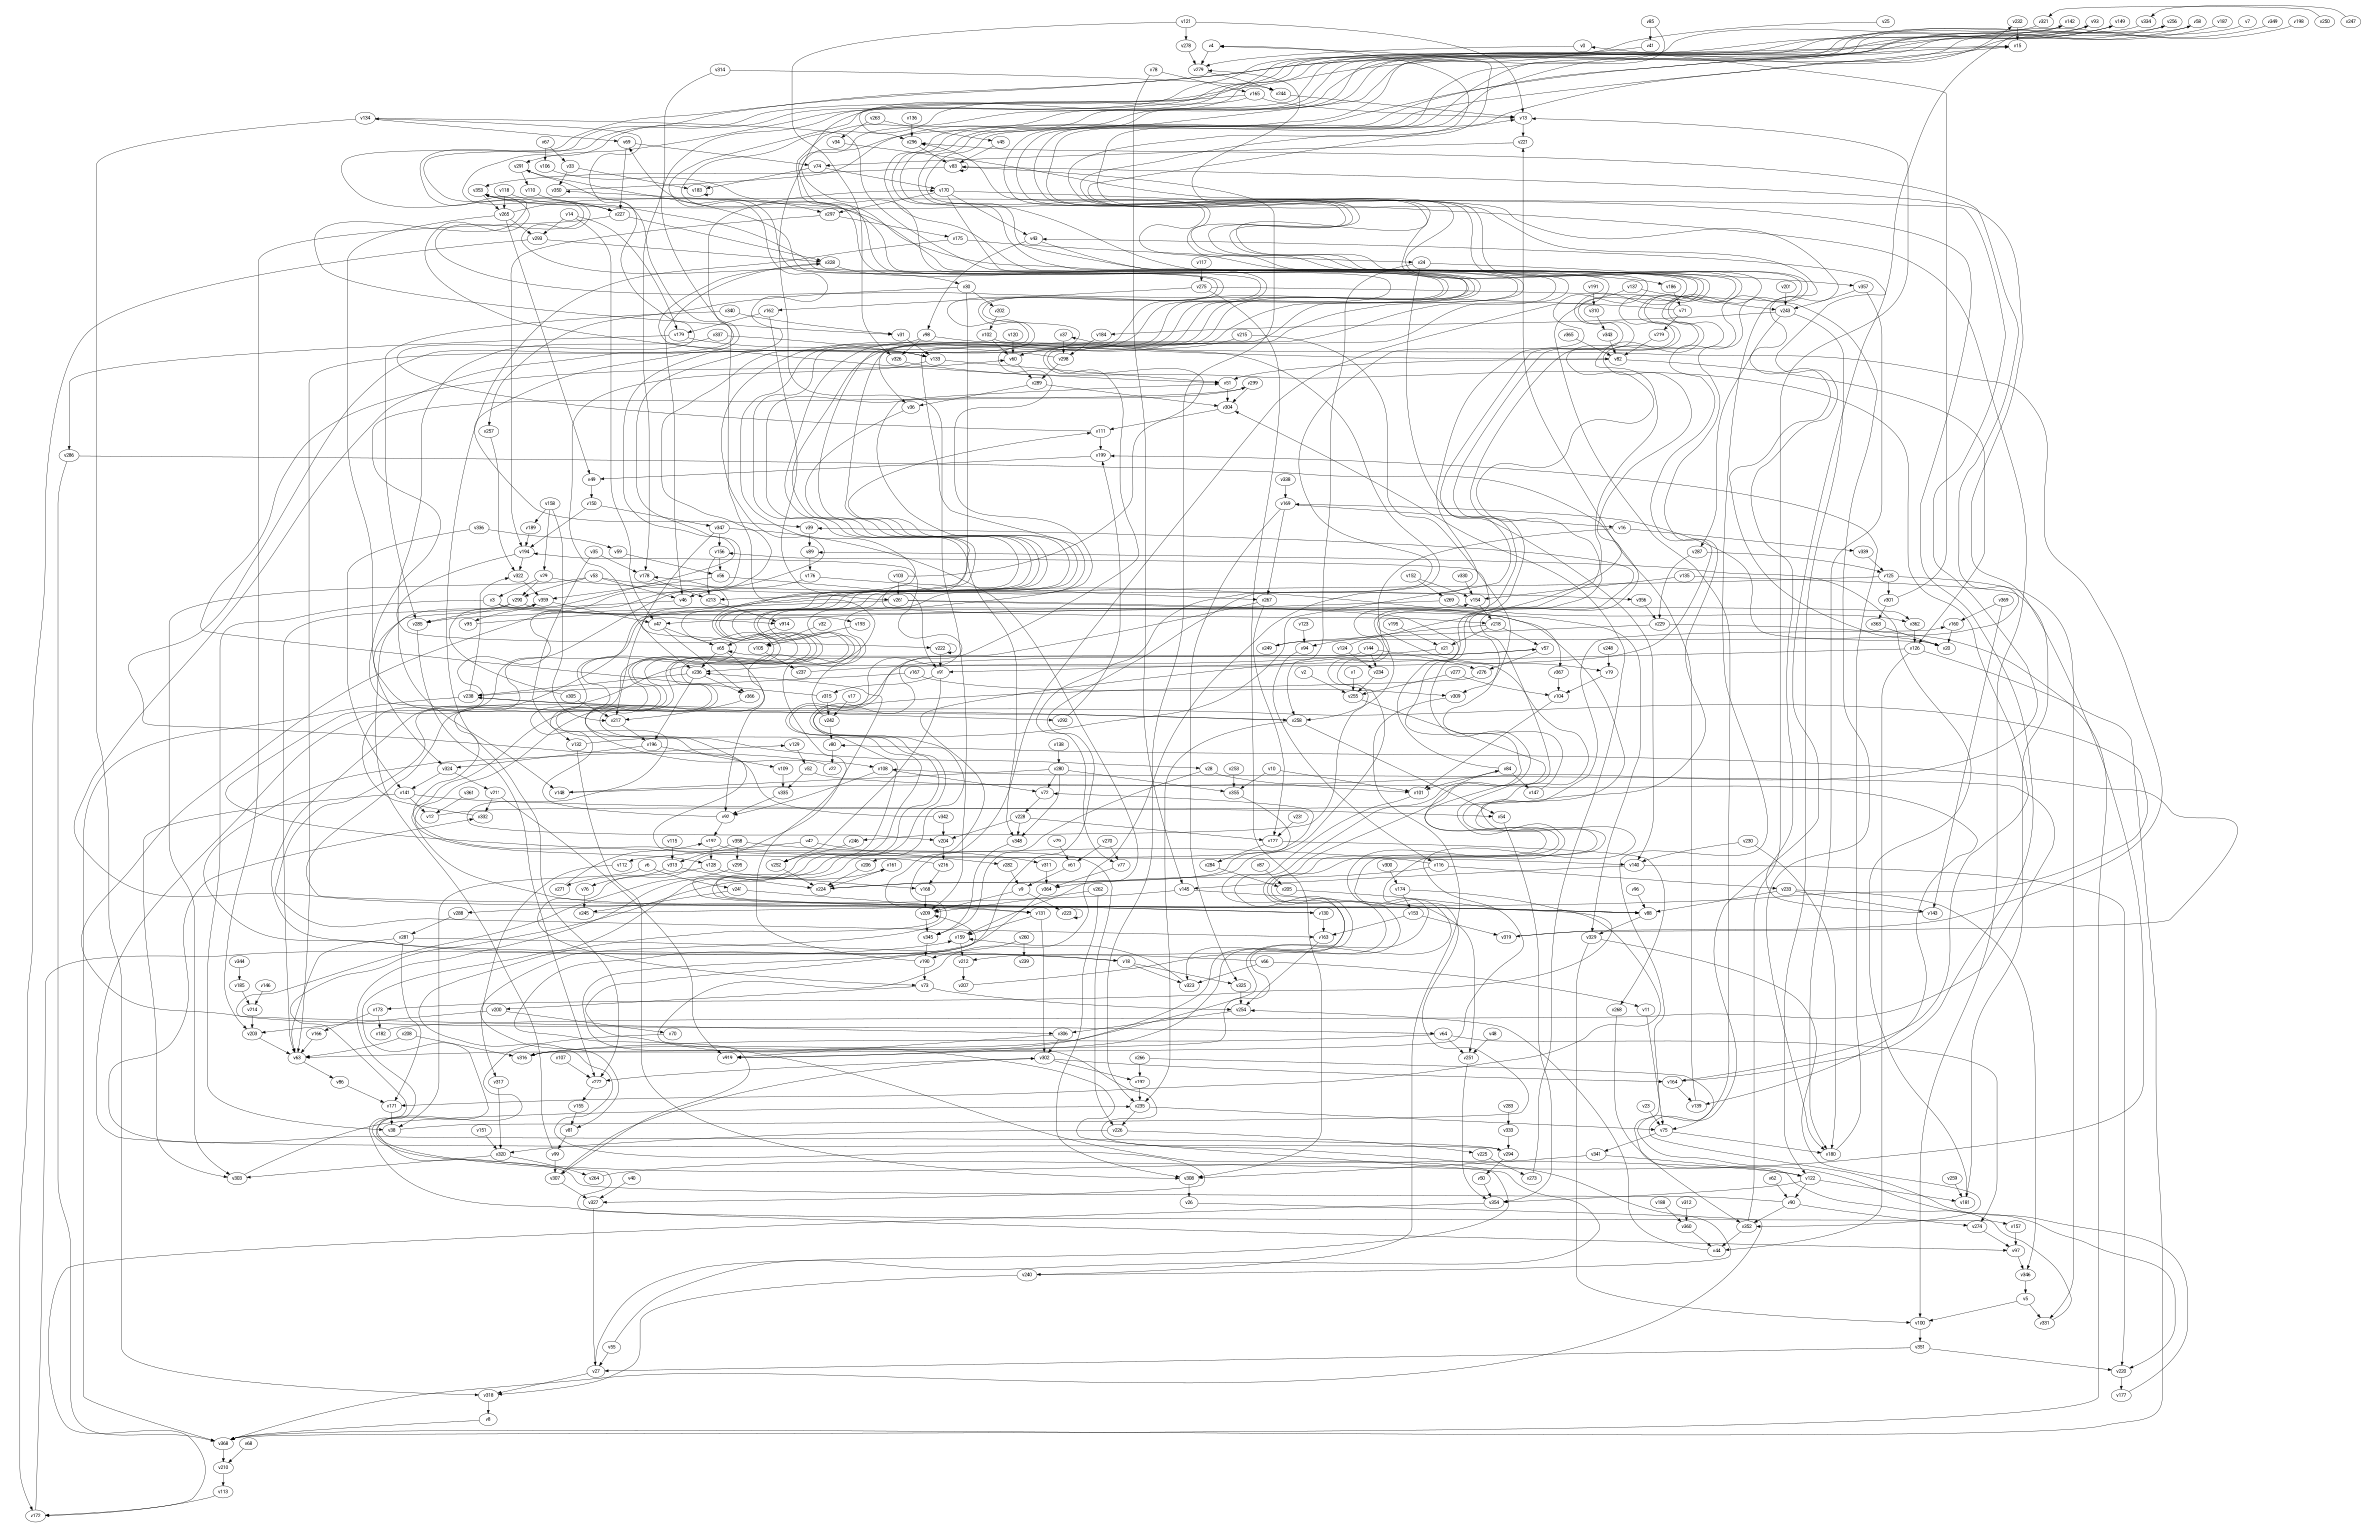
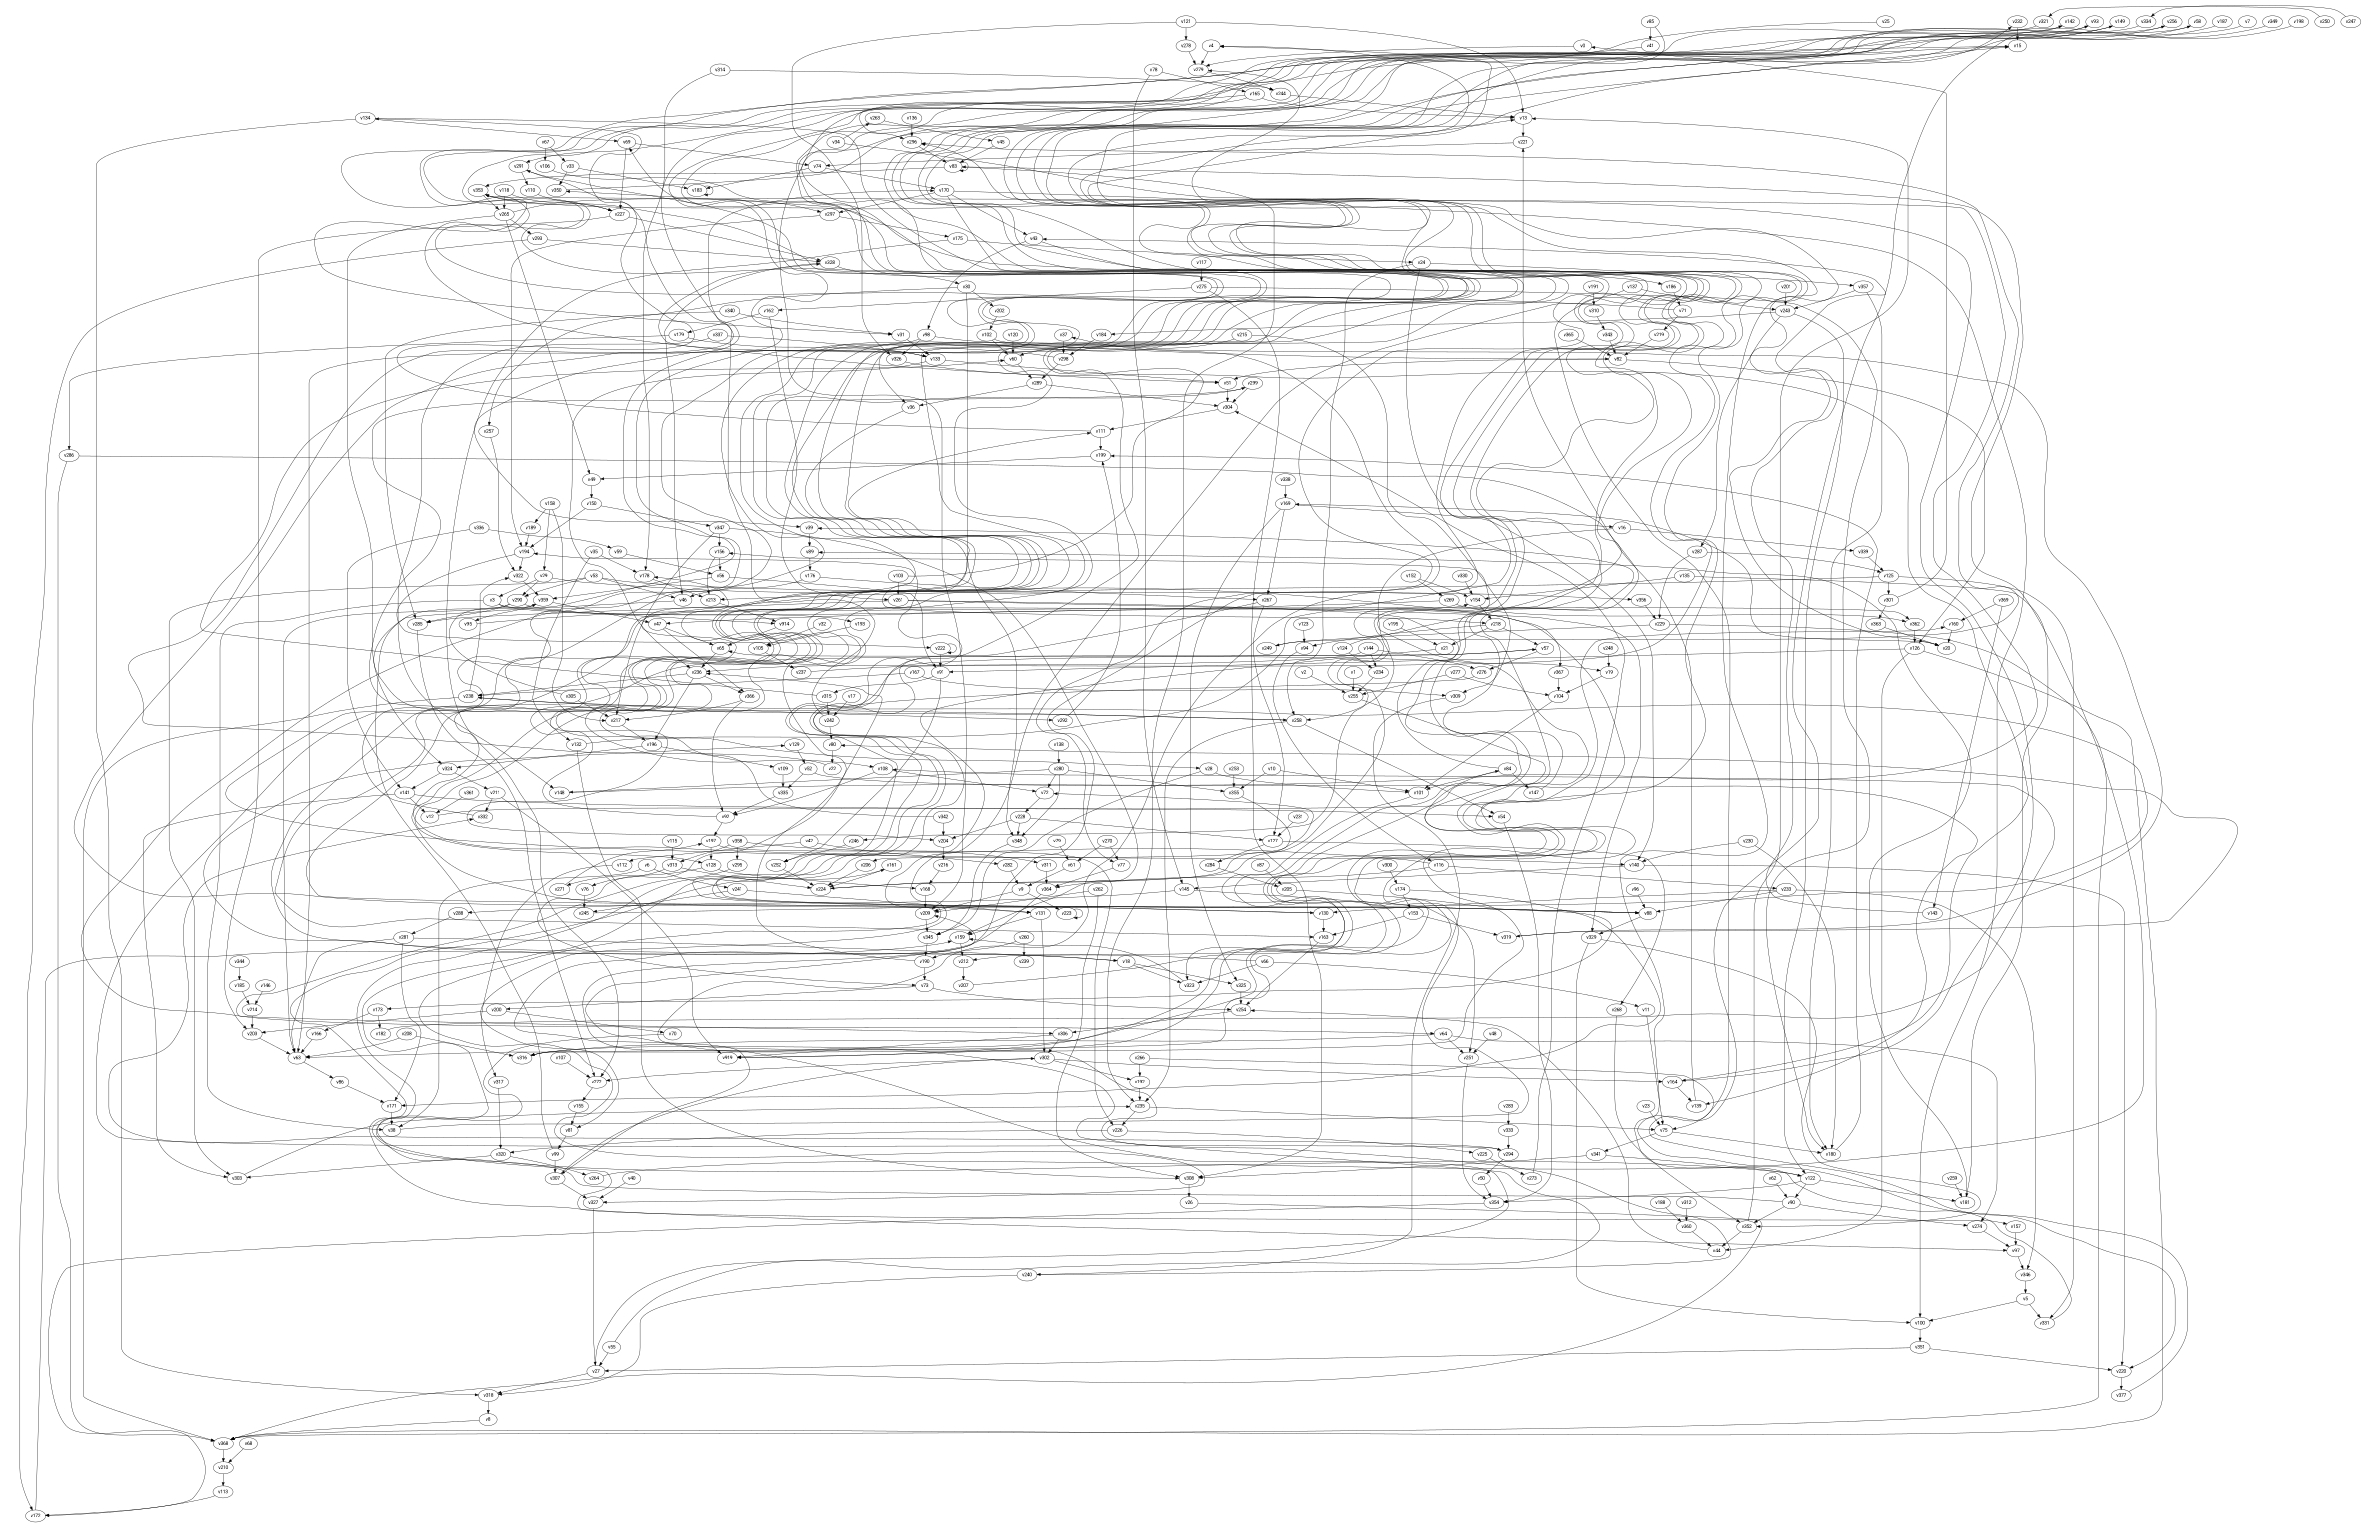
edge "v263" -> "v34": reversed
node "v14": removed
edge "v216" -> "v51": removed
edge "v65" -> "v92": now "v366" -> "v92"
edge "v233" -> "v143": now "v233" -> "v130"
node "v151": removed
node "v177": label "v177" -> "v377"
